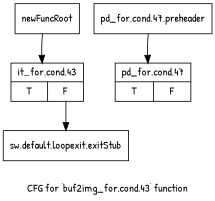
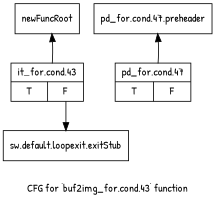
edge "newFuncRoot" -> "it_for.cond.43": reversed
edge "pd_for.cond.47.preheader" -> "pd_for.cond.47": reversed
